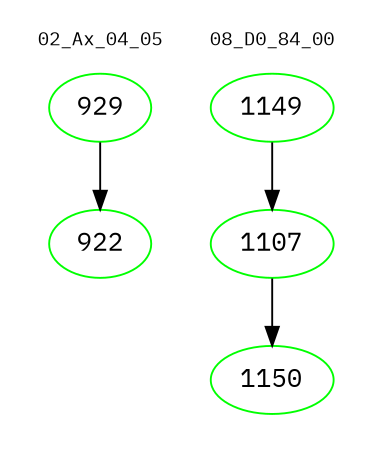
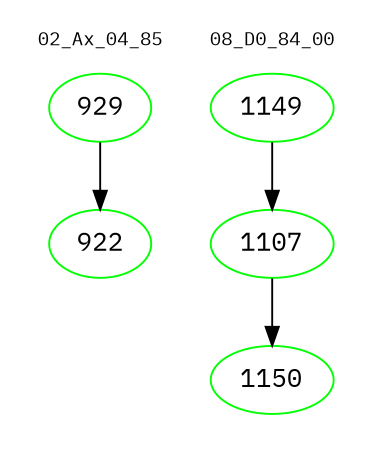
cluster "02_Ax_04_05": label "02_Ax_04_05" -> "02_Ax_04_85"
